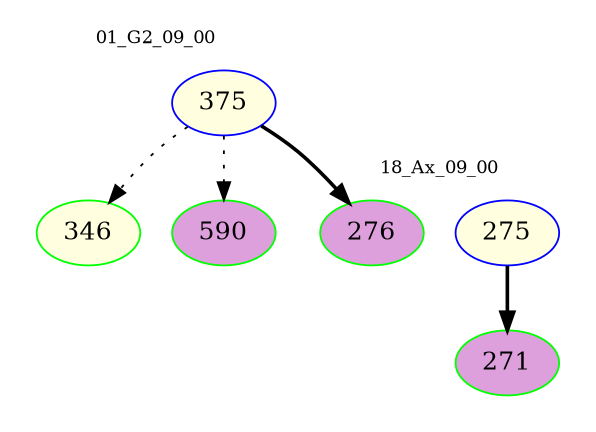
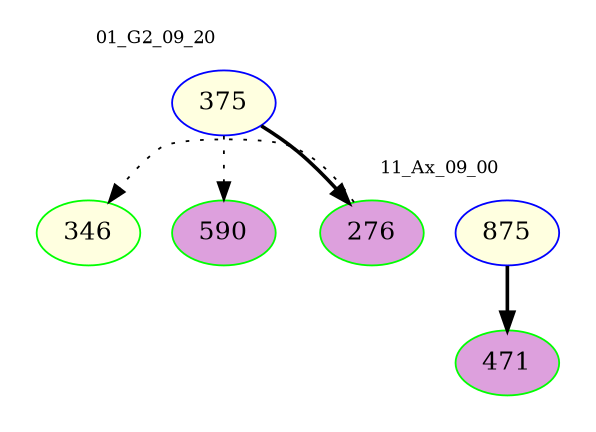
cluster "01_G2_09_00": label "01_G2_09_00" -> "01_G2_09_20"
edge "375" -> "346": now "276" -> "346"
cluster "18_Ax_09_00": label "18_Ax_09_00" -> "11_Ax_09_00"
node "275": label "275" -> "875"
node "271": label "271" -> "471"
